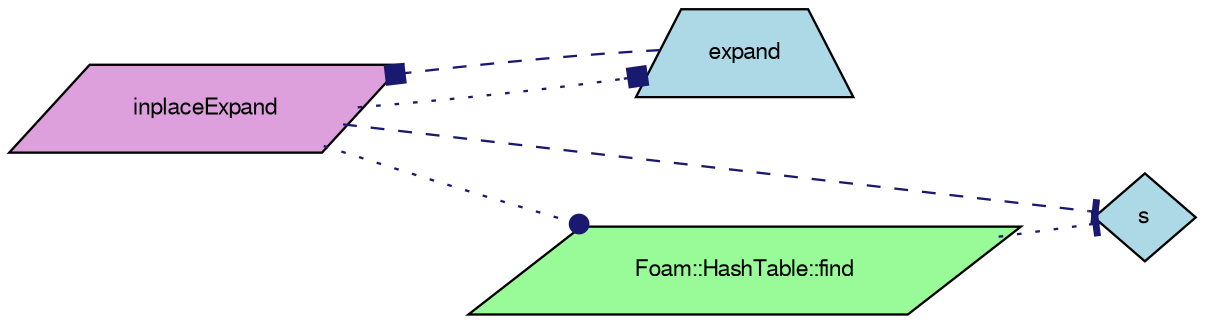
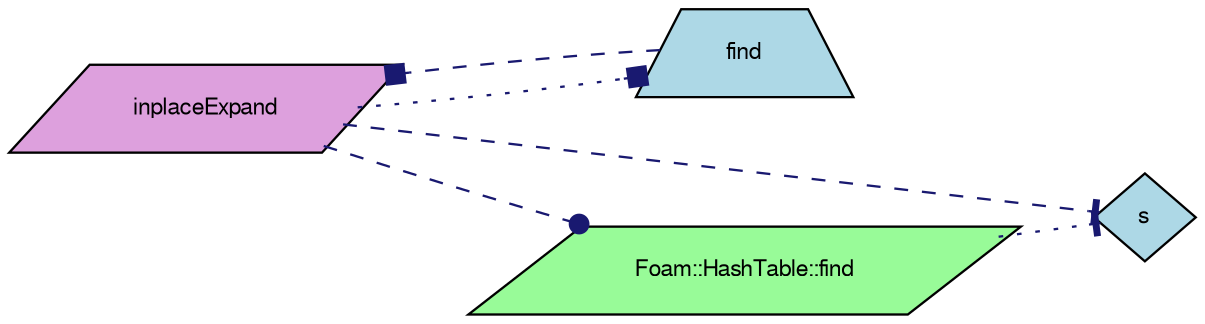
node "expand": label "expand" -> "find"
edge "inplaceExpand" -> "Foam::HashTable::find": style dotted -> dashed
